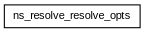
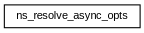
node "ns_resolve_resolve_opts": label "ns_resolve_resolve_opts" -> "ns_resolve_async_opts"
